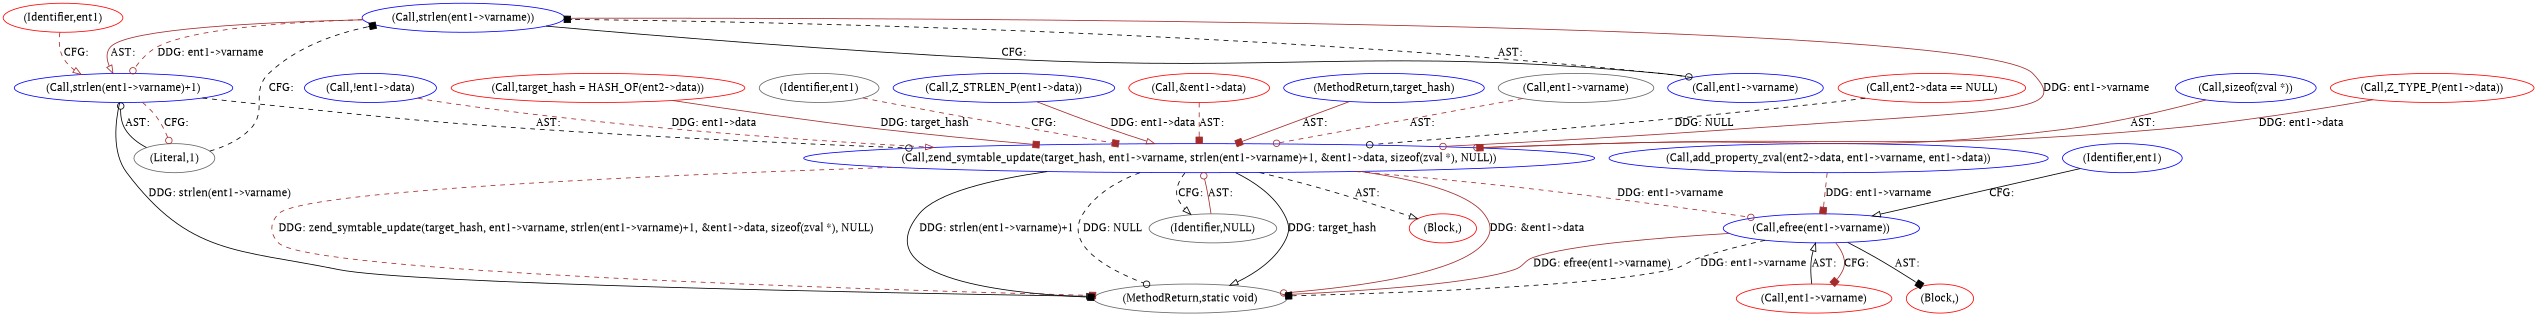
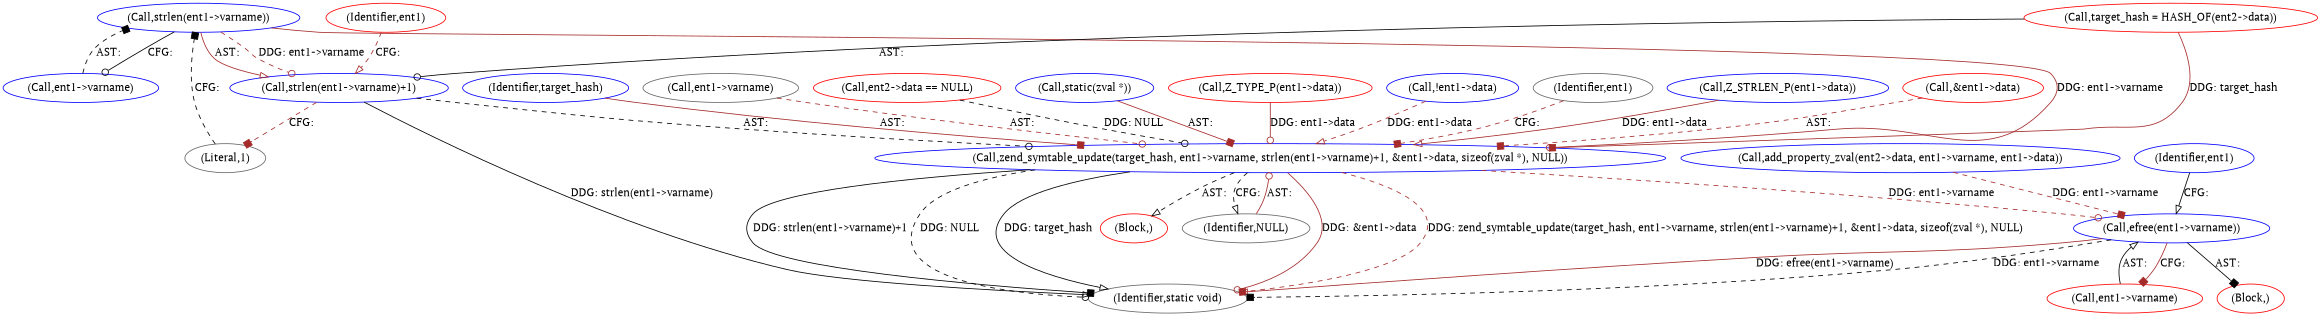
node "(MethodReturn,target_hash)": label "(MethodReturn,target_hash)" -> "(Identifier,target_hash)"
node "(Call,sizeof(zval *))": label "(Call,sizeof(zval *))" -> "(Call,static(zval *))"
edge "(Call,strlen(ent1->varname)+1)" -> "(Literal,1)": arrowhead odot -> box
edge "(Literal,1)" -> "(Call,strlen(ent1->varname)+1)": now "(Call,target_hash = HASH_OF(ent2->data))" -> "(Call,strlen(ent1->varname)+1)"
node "(MethodReturn,static void)": label "(MethodReturn,static void)" -> "(Identifier,static void)"
